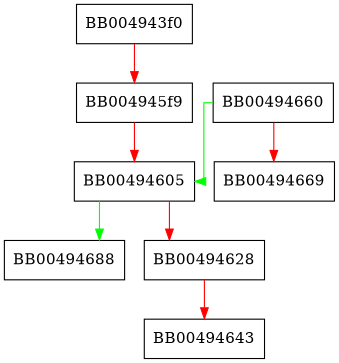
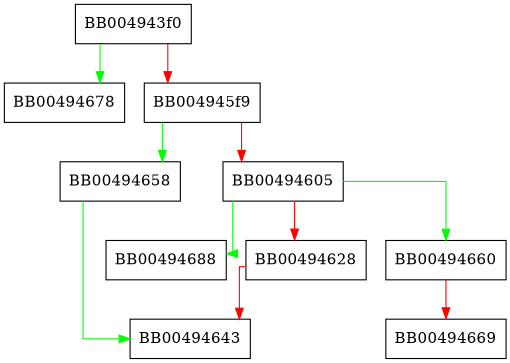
node "BB00494678": added
edge "BB00494660" -> "BB00494605": reversed
node "BB00494658": added
